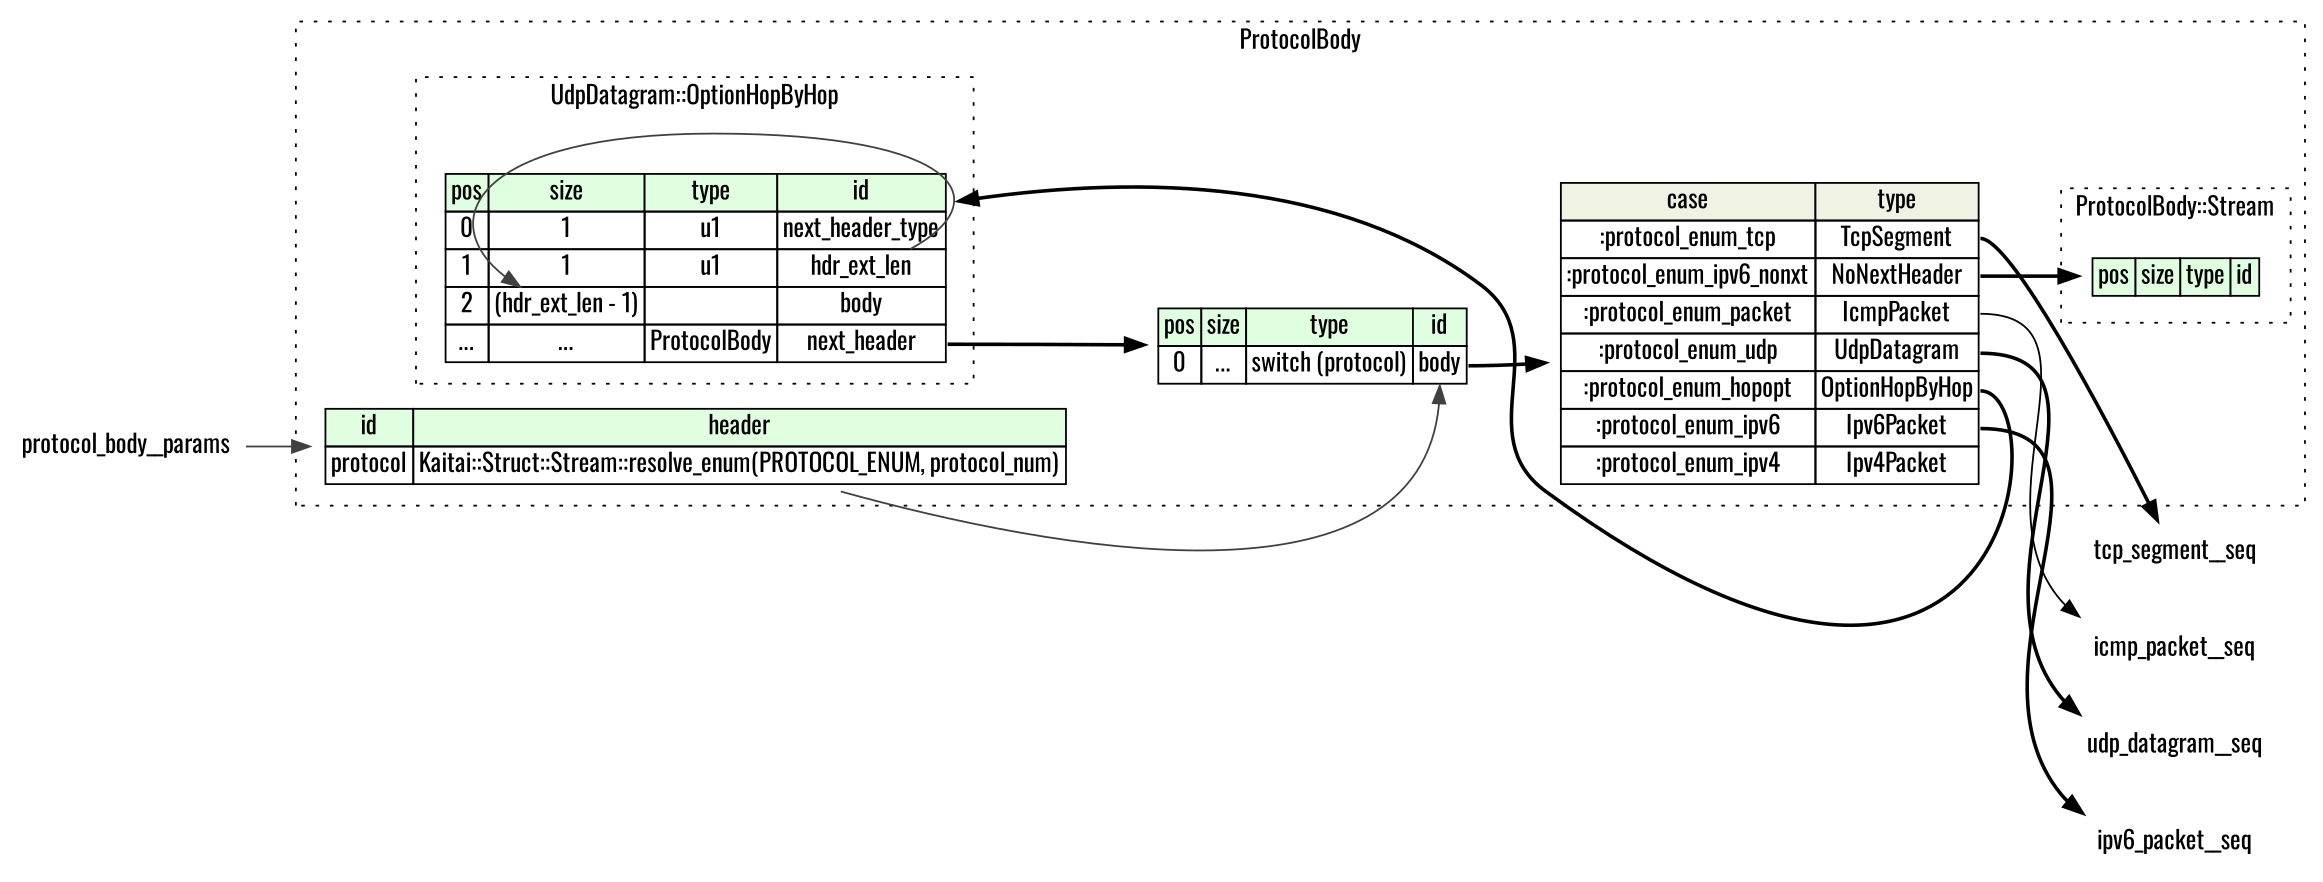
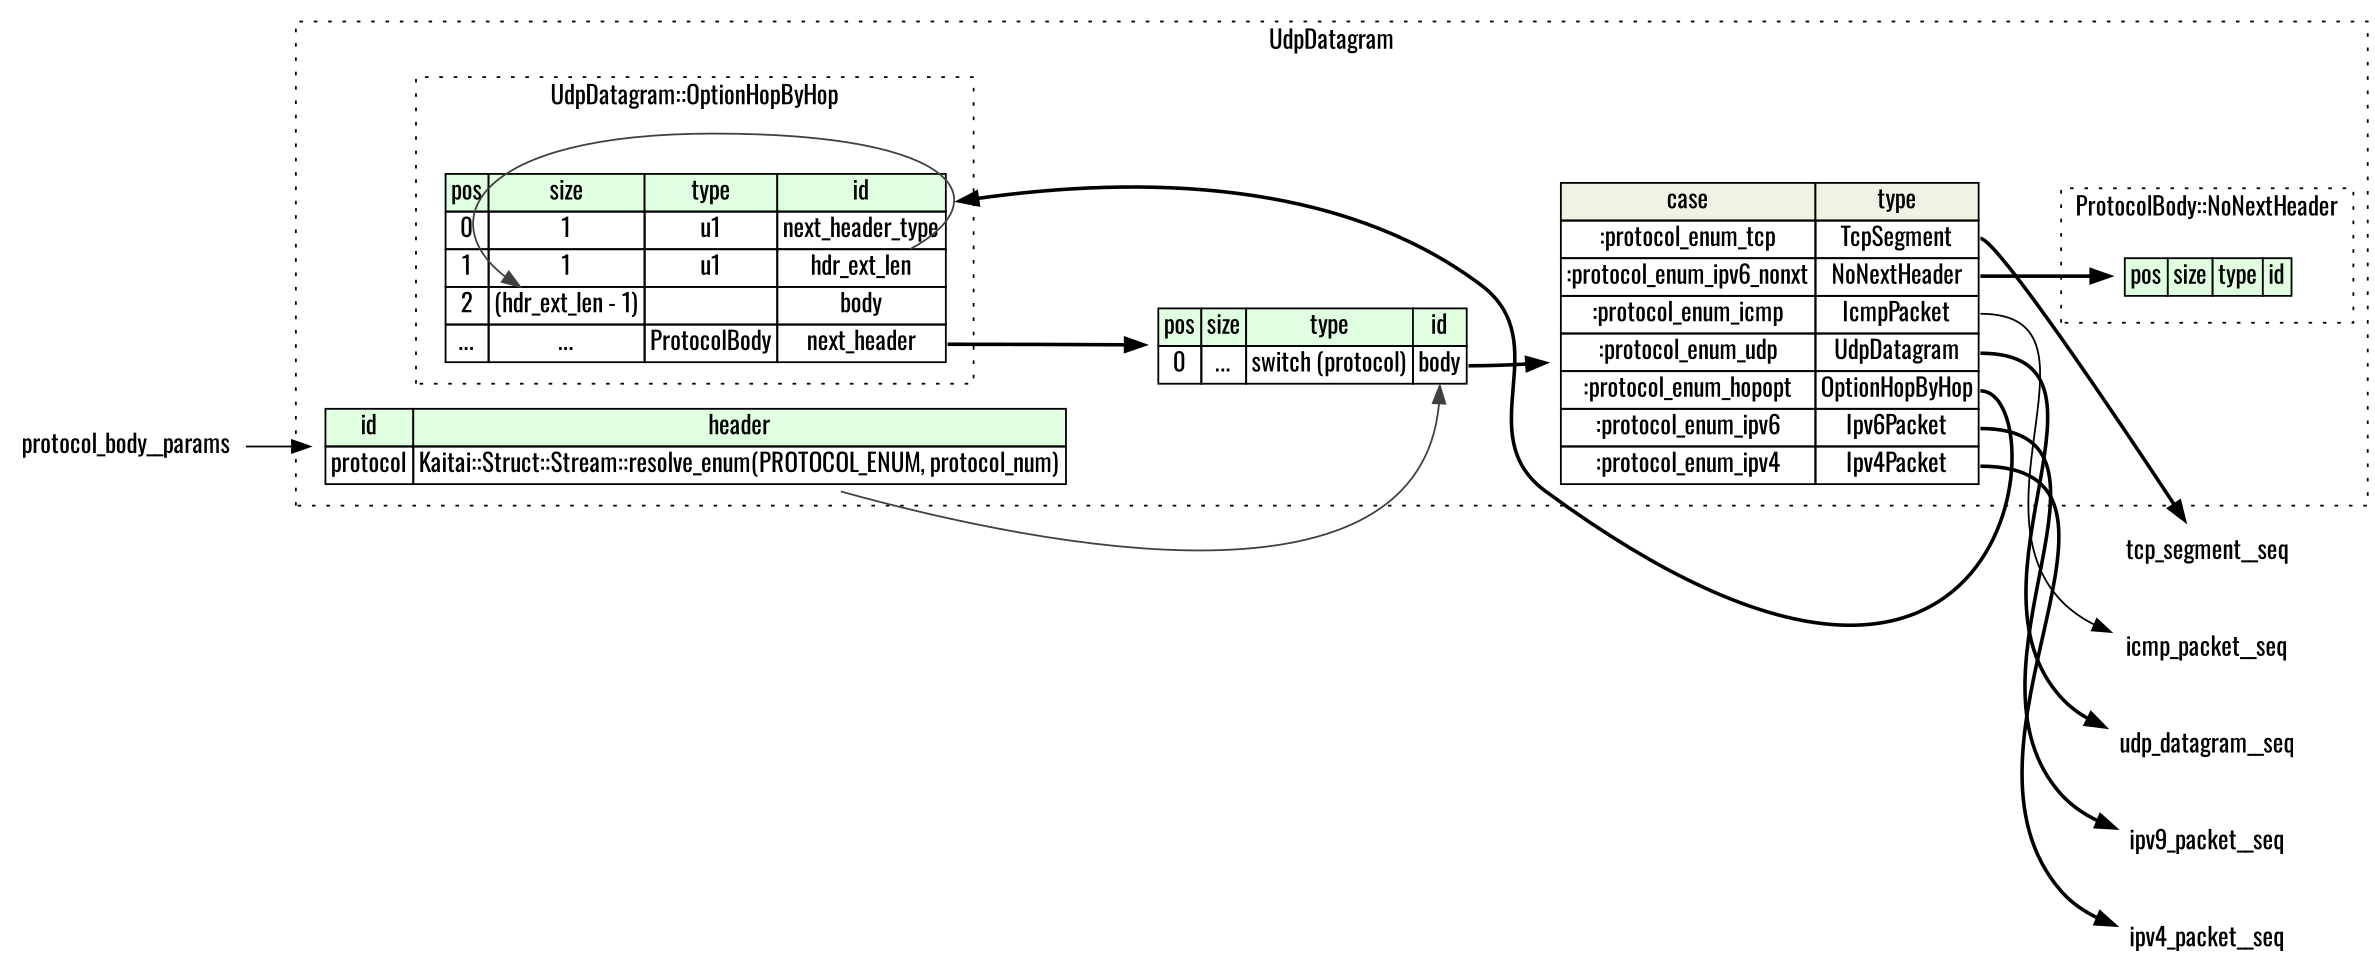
cluster "ProtocolBody": label "ProtocolBody" -> "UdpDatagram"
cluster "ProtocolBody::Stream": label "ProtocolBody::Stream" -> "ProtocolBody::NoNextHeader"
node "case": text ":protocol_enum_packet" -> ":protocol_enum_icmp"
edge "protocol_body__params" -> "id": color #404040 -> black
node "ipv6_packet__seq": label "ipv6_packet__seq" -> "ipv9_packet__seq"
node "ipv4_packet__seq": added
